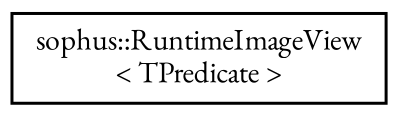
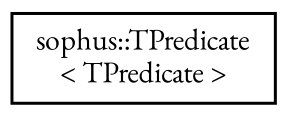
node "sophus::RuntimeImageView < TPredicate >": label "sophus::RuntimeImageView < TPredicate >" -> "sophus::TPredicate < TPredicate >"
